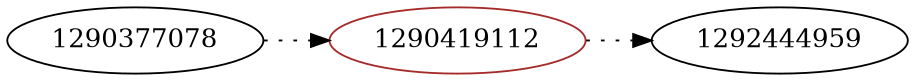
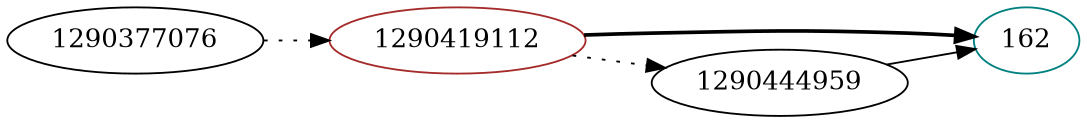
node "1290377078": label "1290377078" -> "1290377076"
node "1292444959": label "1292444959" -> "1290444959"
node "162": added
